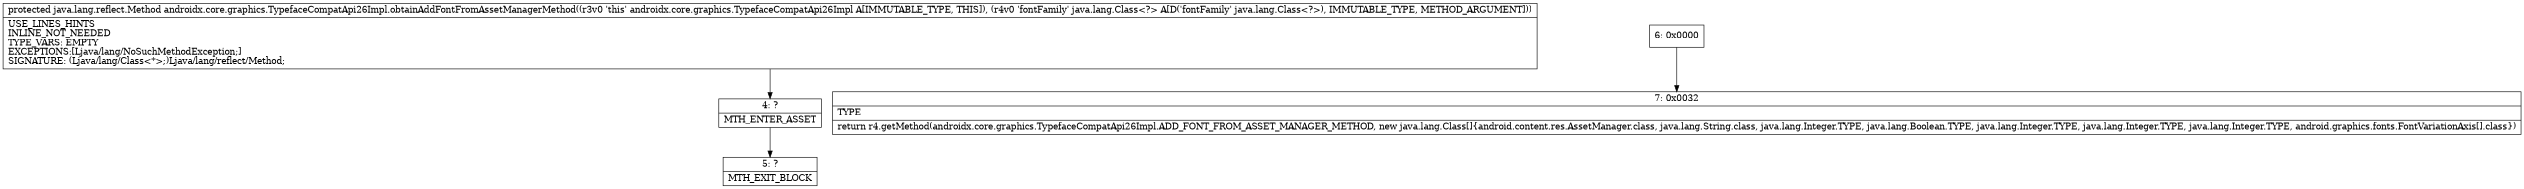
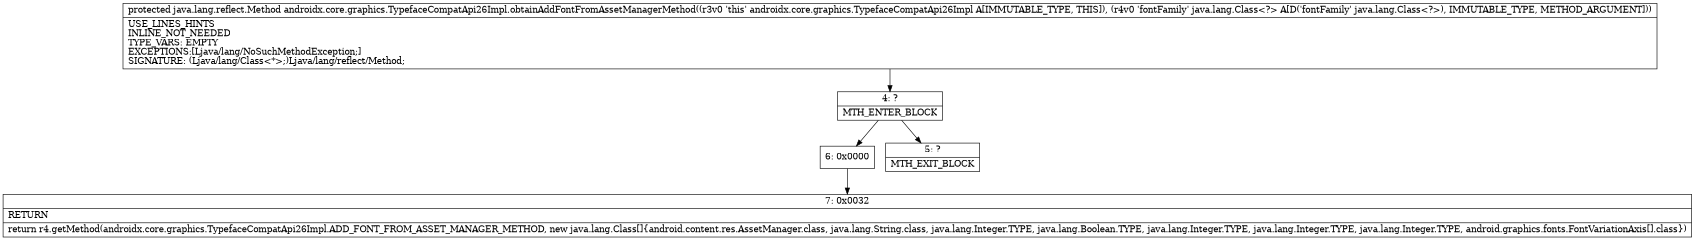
node "7: 0x0032": text "TYPE" -> "RETURN"
node "4: ?": text "MTH_ENTER_ASSET" -> "MTH_ENTER_BLOCK"
edge "4: ?" -> "6: 0x0000": added
